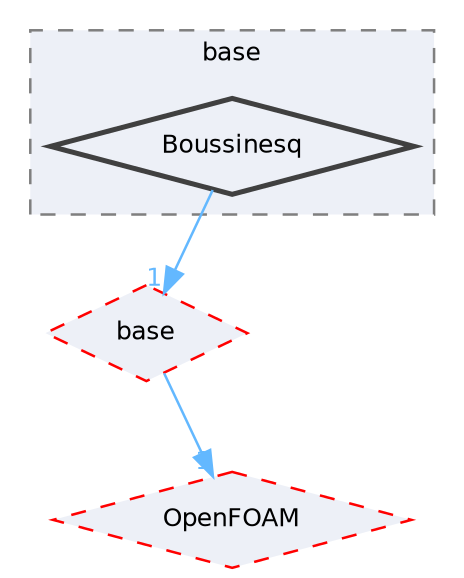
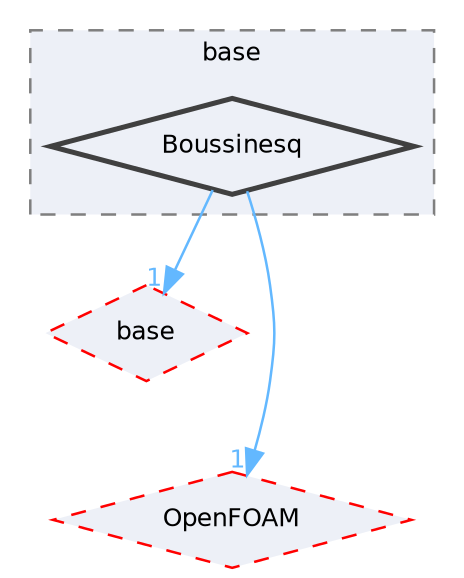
edge "base" -> "OpenFOAM": now "Boussinesq" -> "OpenFOAM"
